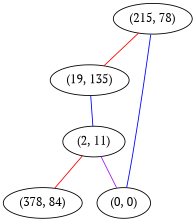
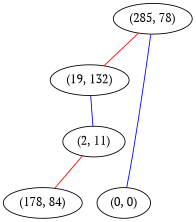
node "(215, 78)": label "(215, 78)" -> "(285, 78)"
node "(19, 135)": label "(19, 135)" -> "(19, 132)"
edge "(2, 11)" -- "(0, 0)": removed
node "(378, 84)": label "(378, 84)" -> "(178, 84)"
